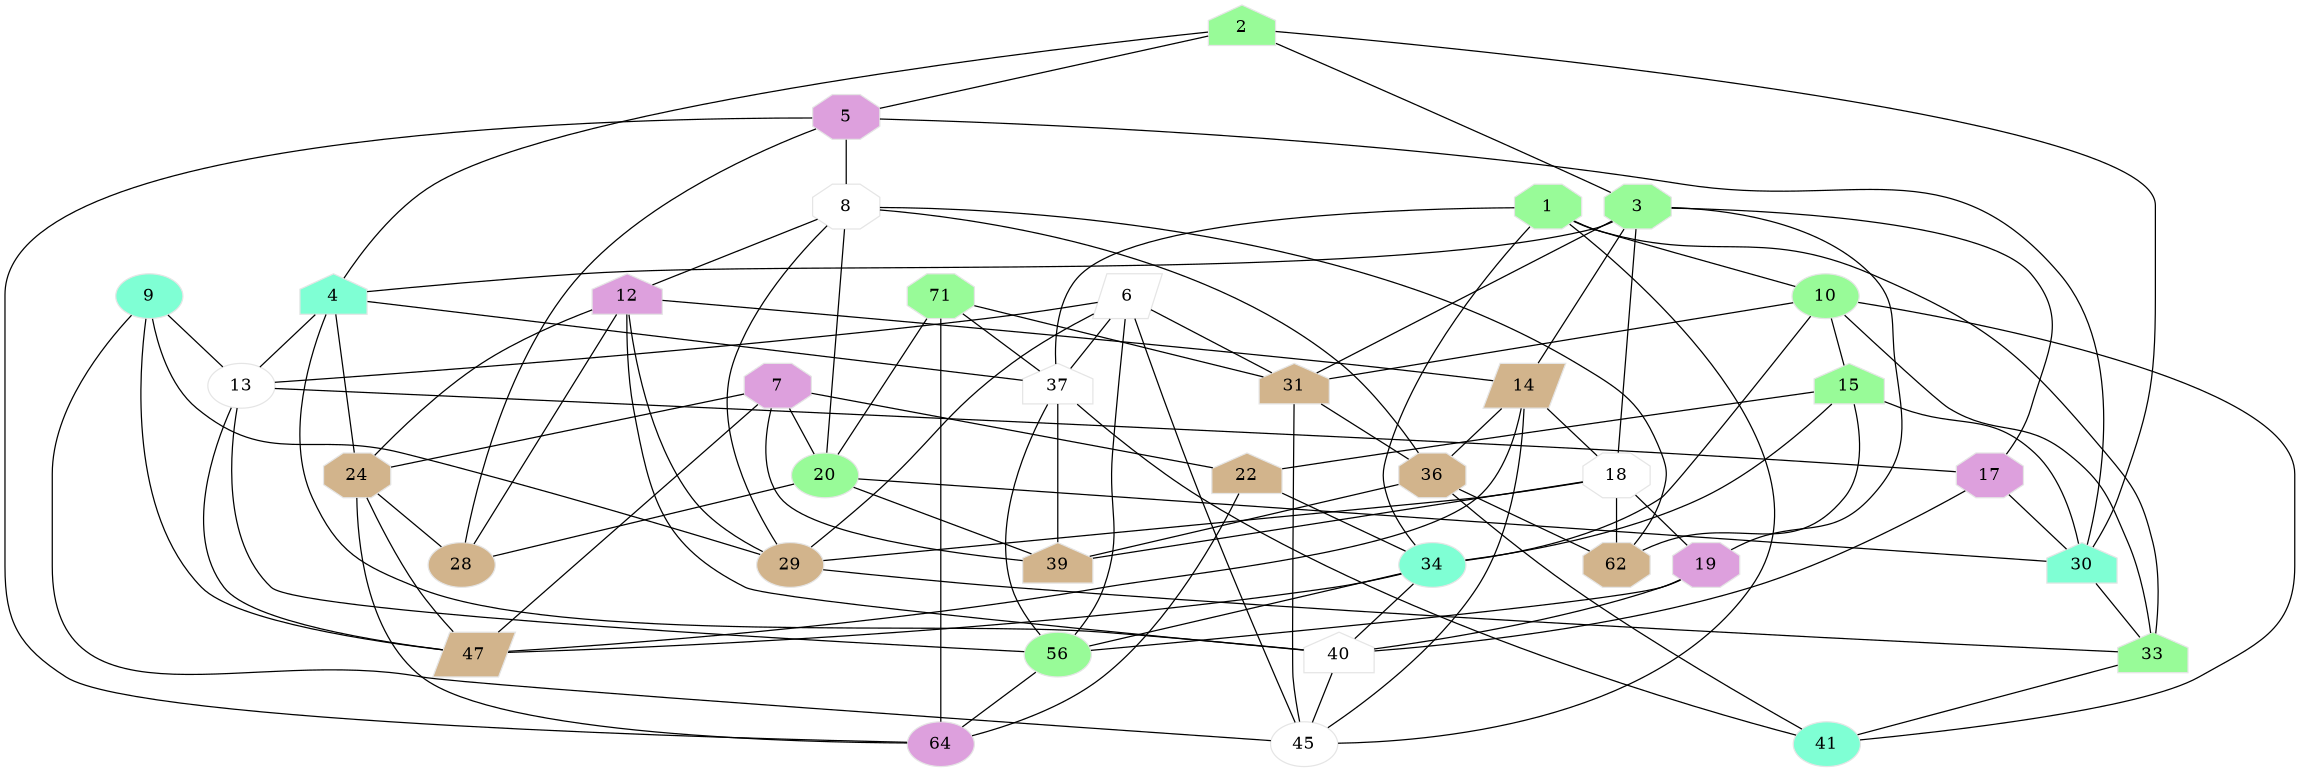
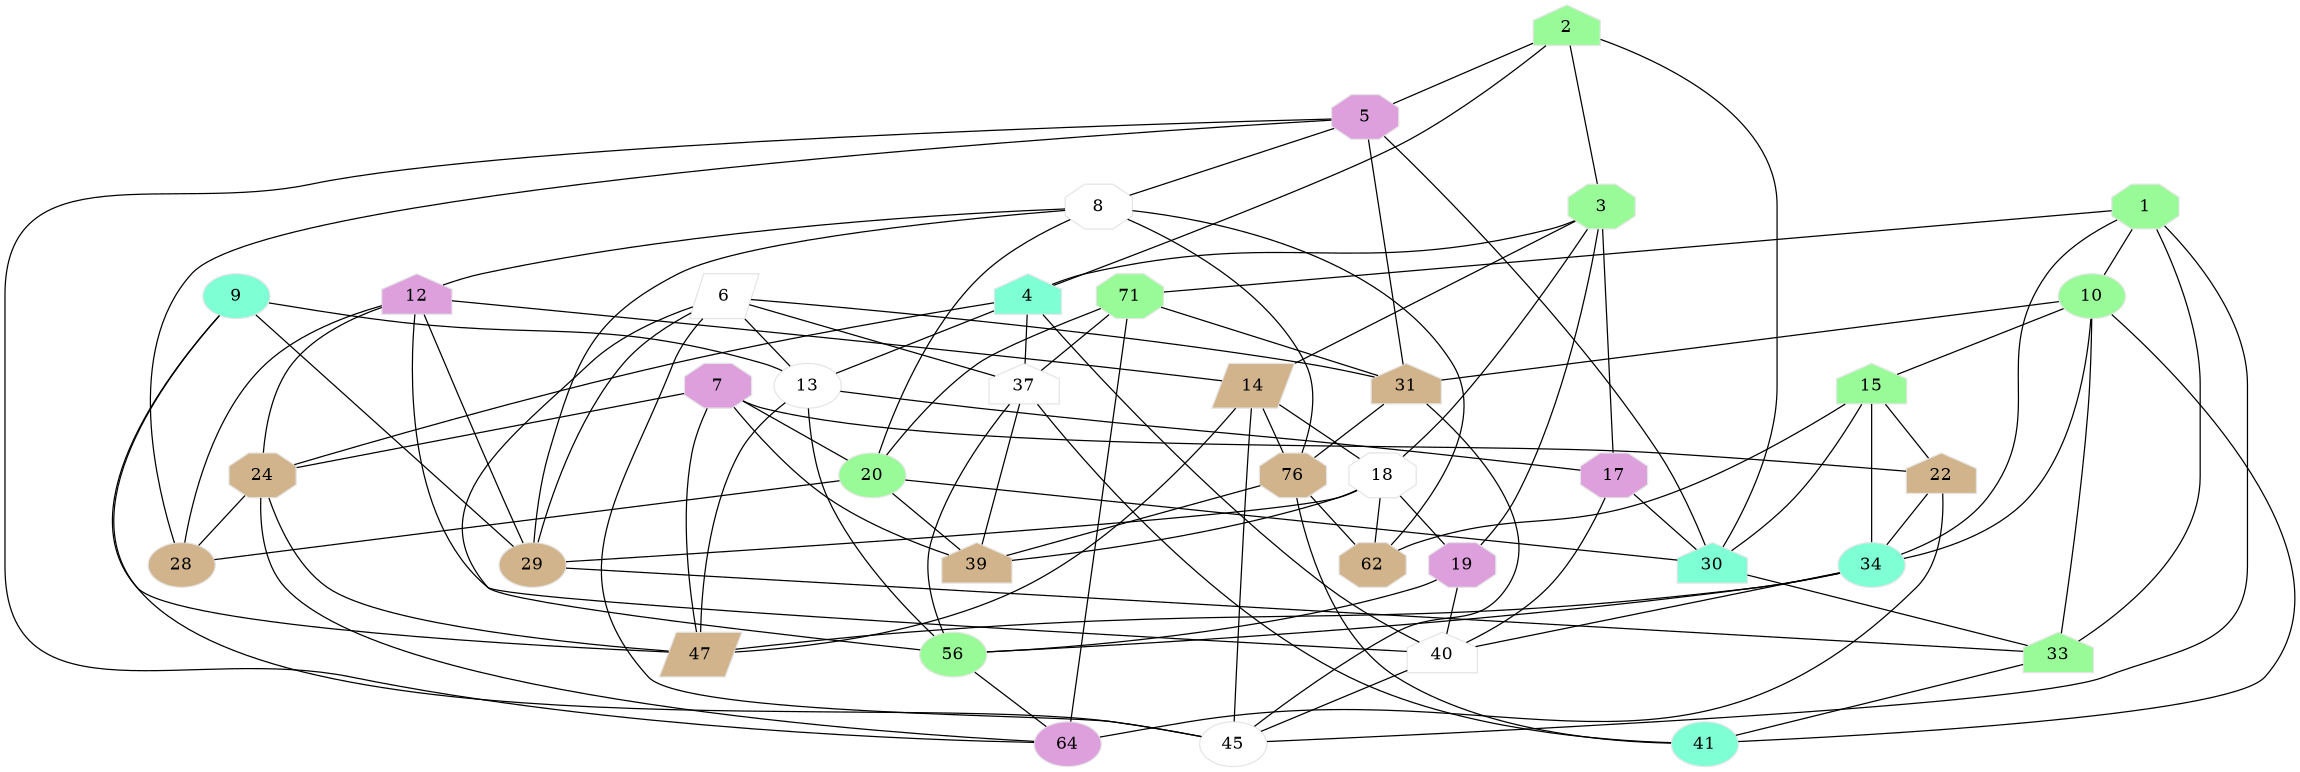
edge "1" -- "37": now "1" -- "71"
edge "3" -- "31": now "5" -- "31"
node "36": label "36" -> "76"
